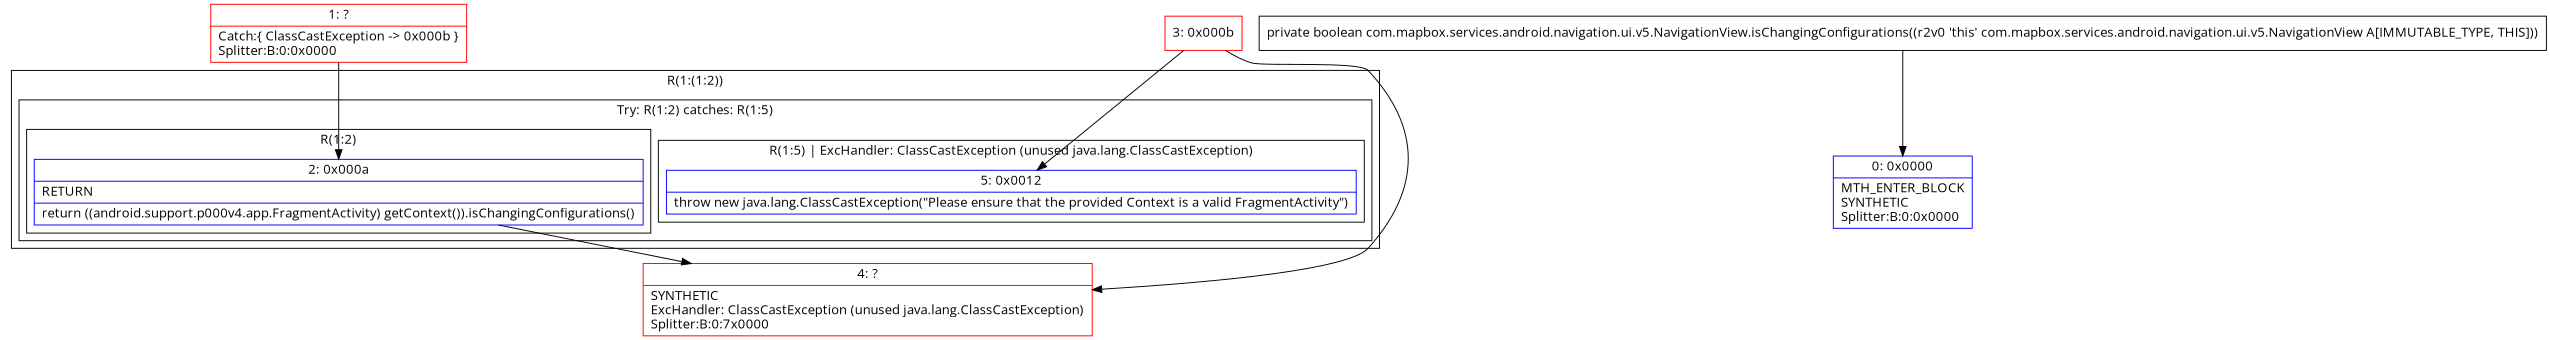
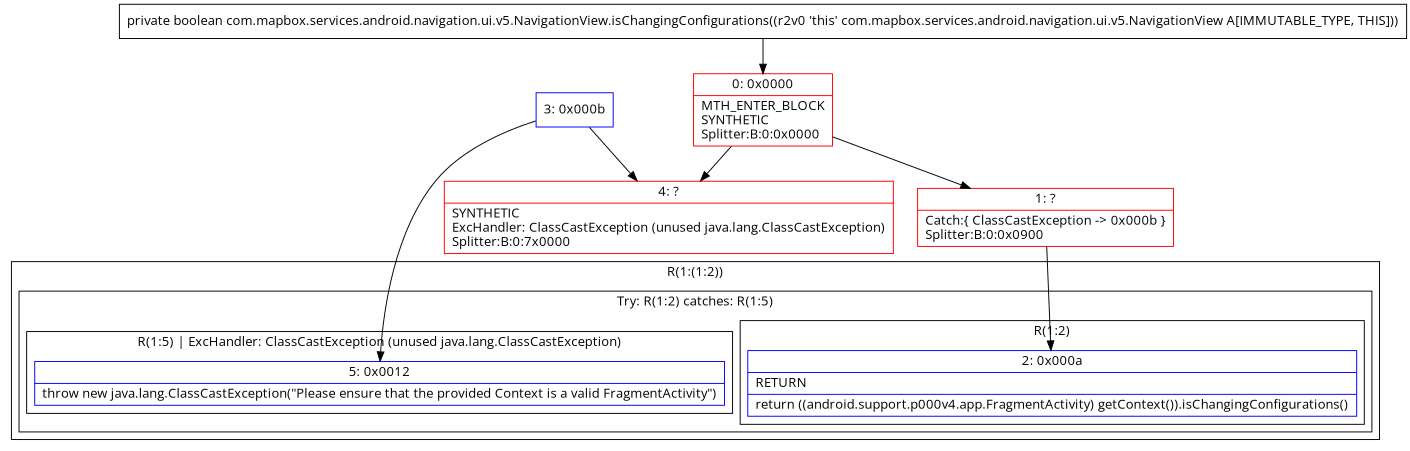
node "3: 0x000b": color red -> blue
node "1: ?": text "Splitter:B:0:0x0000" -> "Splitter:B:0:0x0900"
edge "0: 0x0000" -> "1: ?": added
node "0: 0x0000": color blue -> red
edge "2: 0x000a" -> "4: ?": now "0: 0x0000" -> "4: ?"
